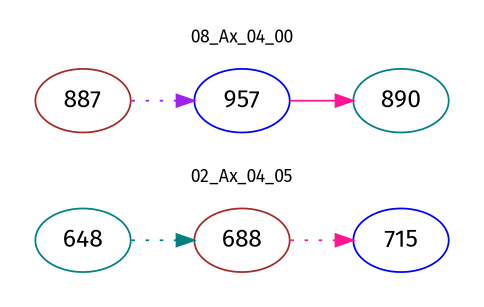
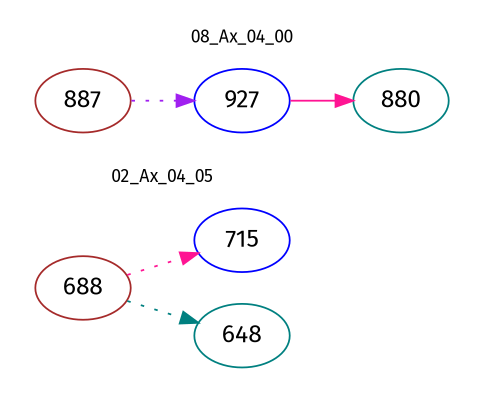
node "957": label "957" -> "927"
node "890": label "890" -> "880"
edge "648" -> "688": reversed
